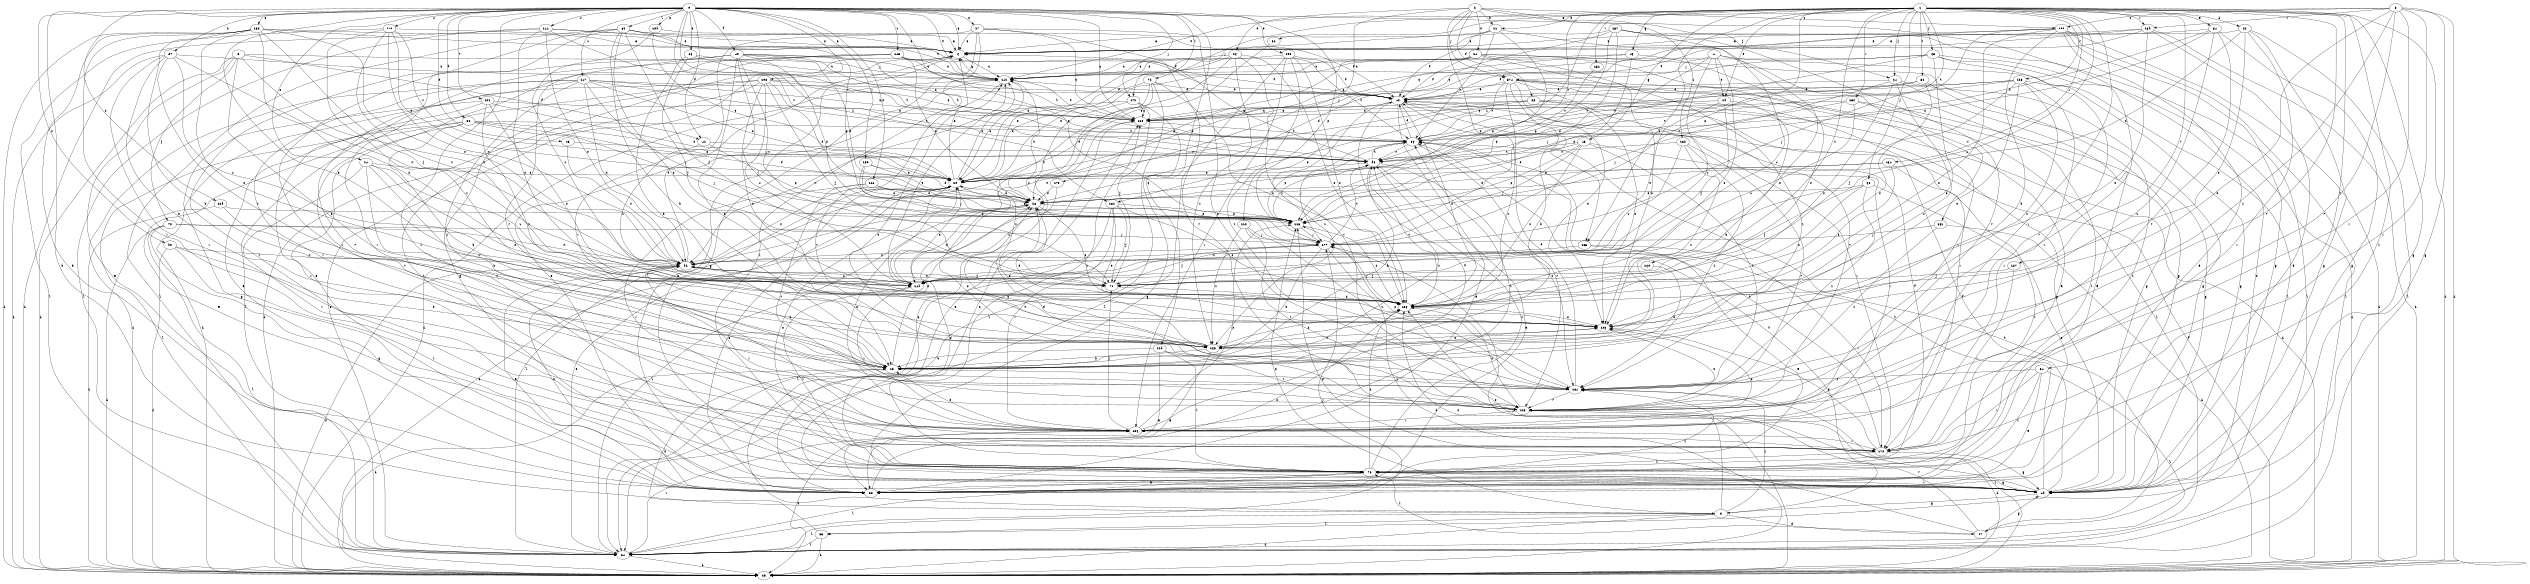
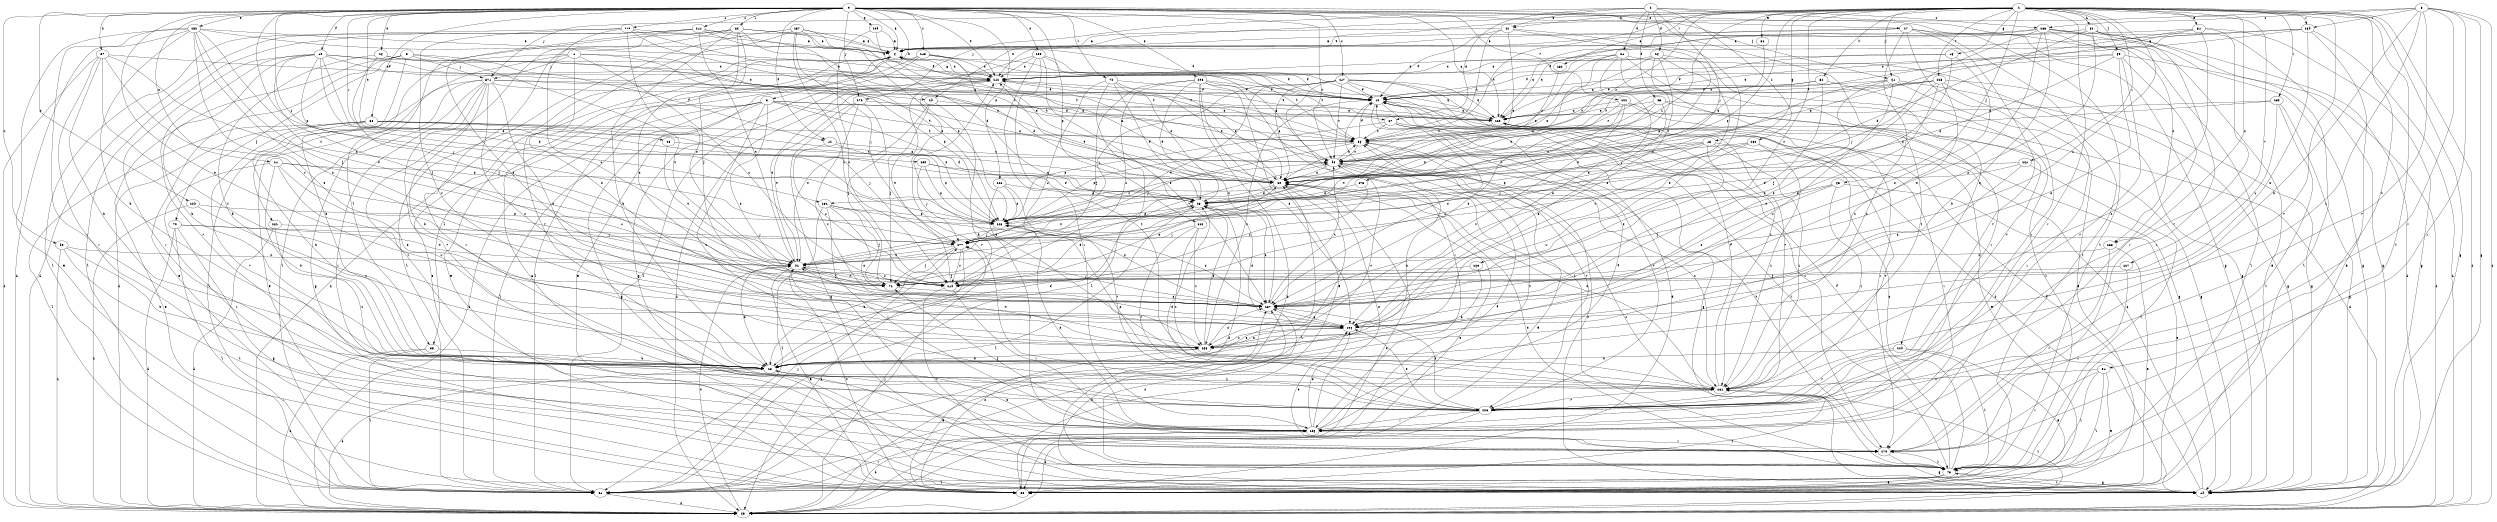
node "136": label "136" -> "137"
edge "40" -> "184": now "40" -> "128"
edge "49" -> "8": reversed
